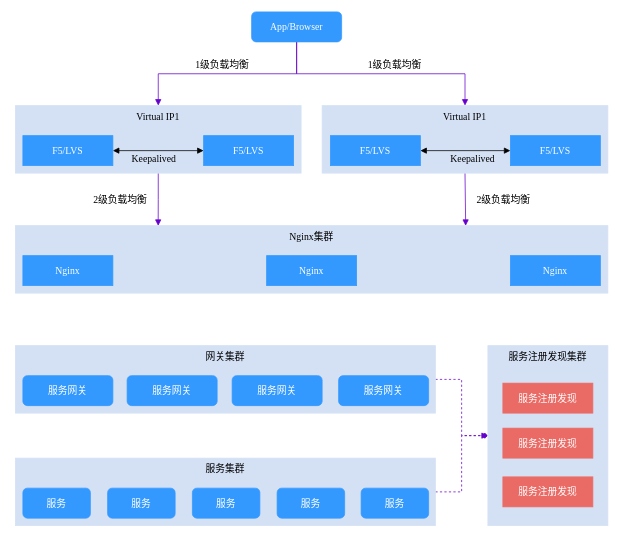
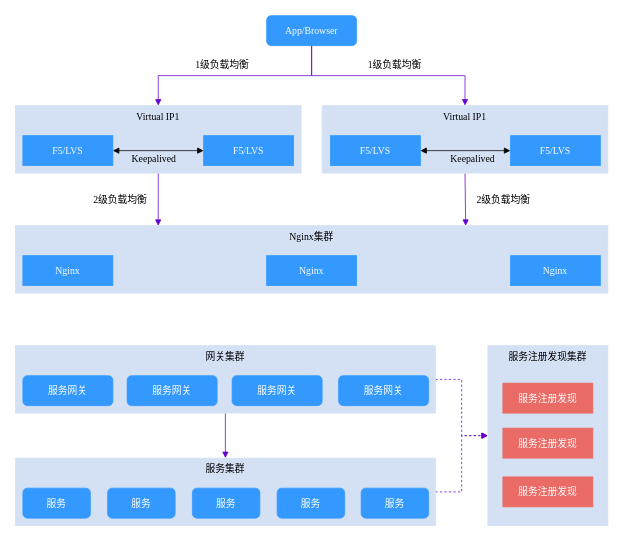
node "App/Browser": moved (297, 27) -> (312, 30)
edge "网关集群" -> "服务集群": added
edge "服务集群" -> "服务注册发现集群": arrowhead diamond -> block
